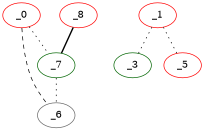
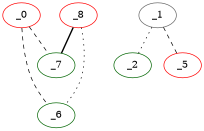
node "_1": color red -> gray40
edge "_0" -- "_7": style dotted -> dashed
edge "_1" -- "_5": style dotted -> dashed
node "_3": label "_3" -> "_2"
edge "_7" -- "_6": now "_8" -- "_6"
node "_6": color gray40 -> darkgreen
